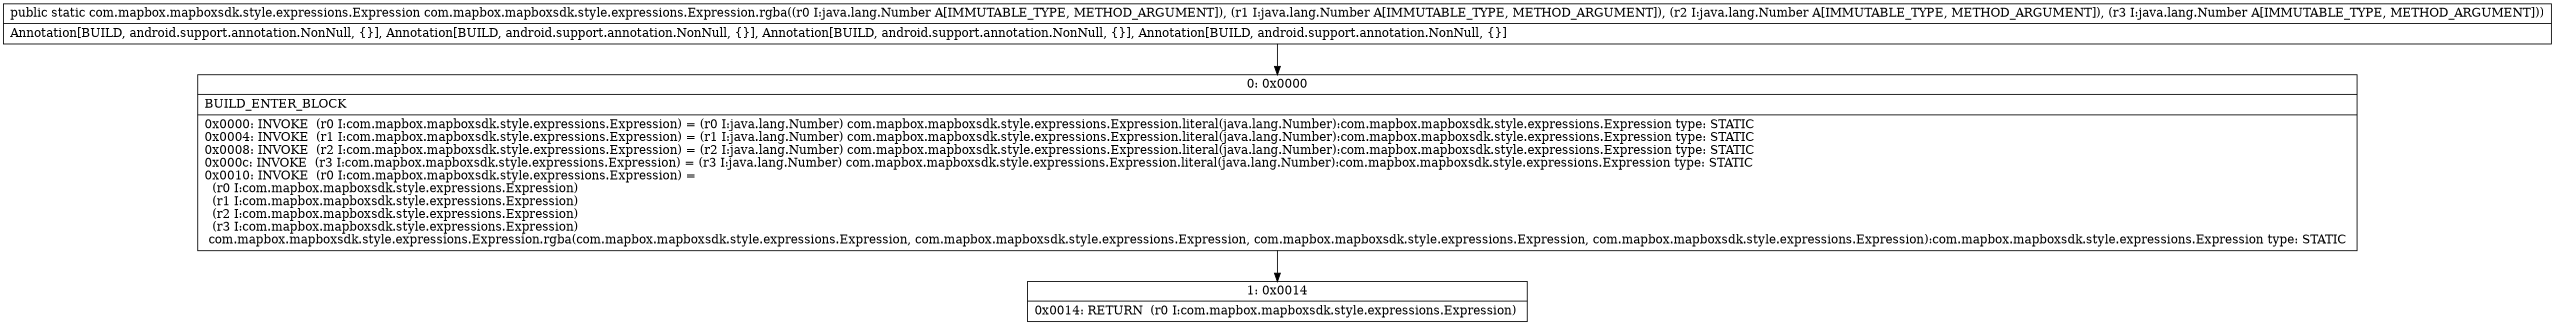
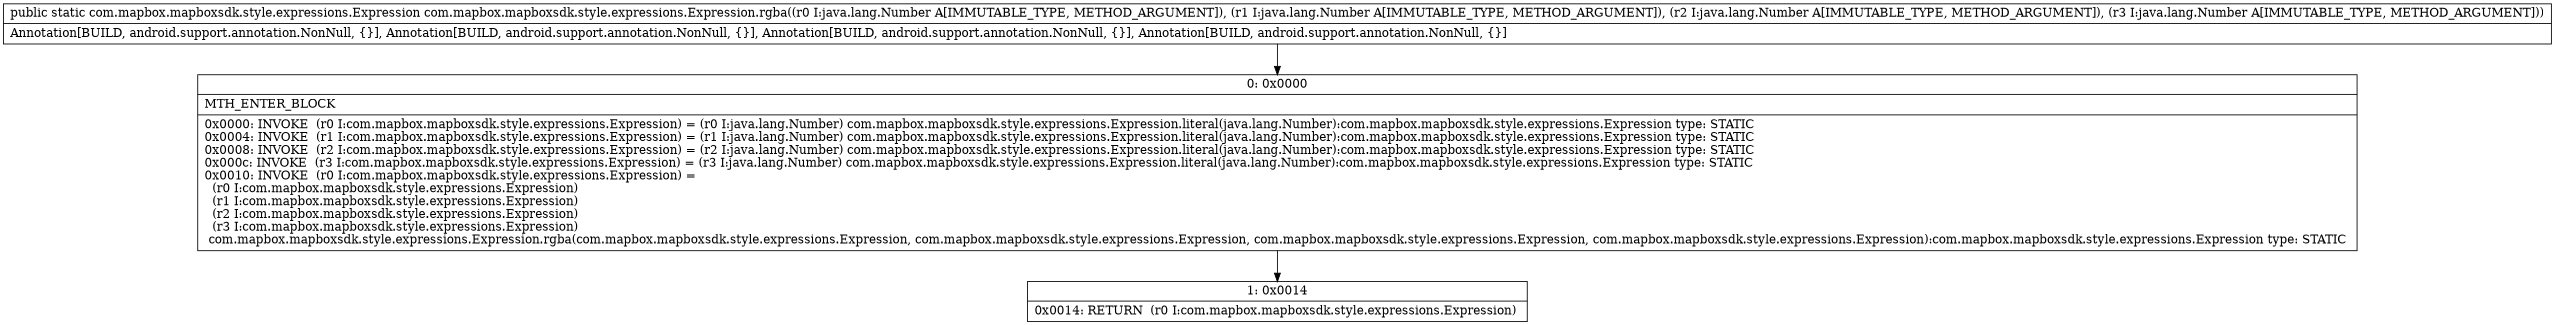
node "0: 0x0000": text "BUILD_ENTER_BLOCK" -> "MTH_ENTER_BLOCK"
